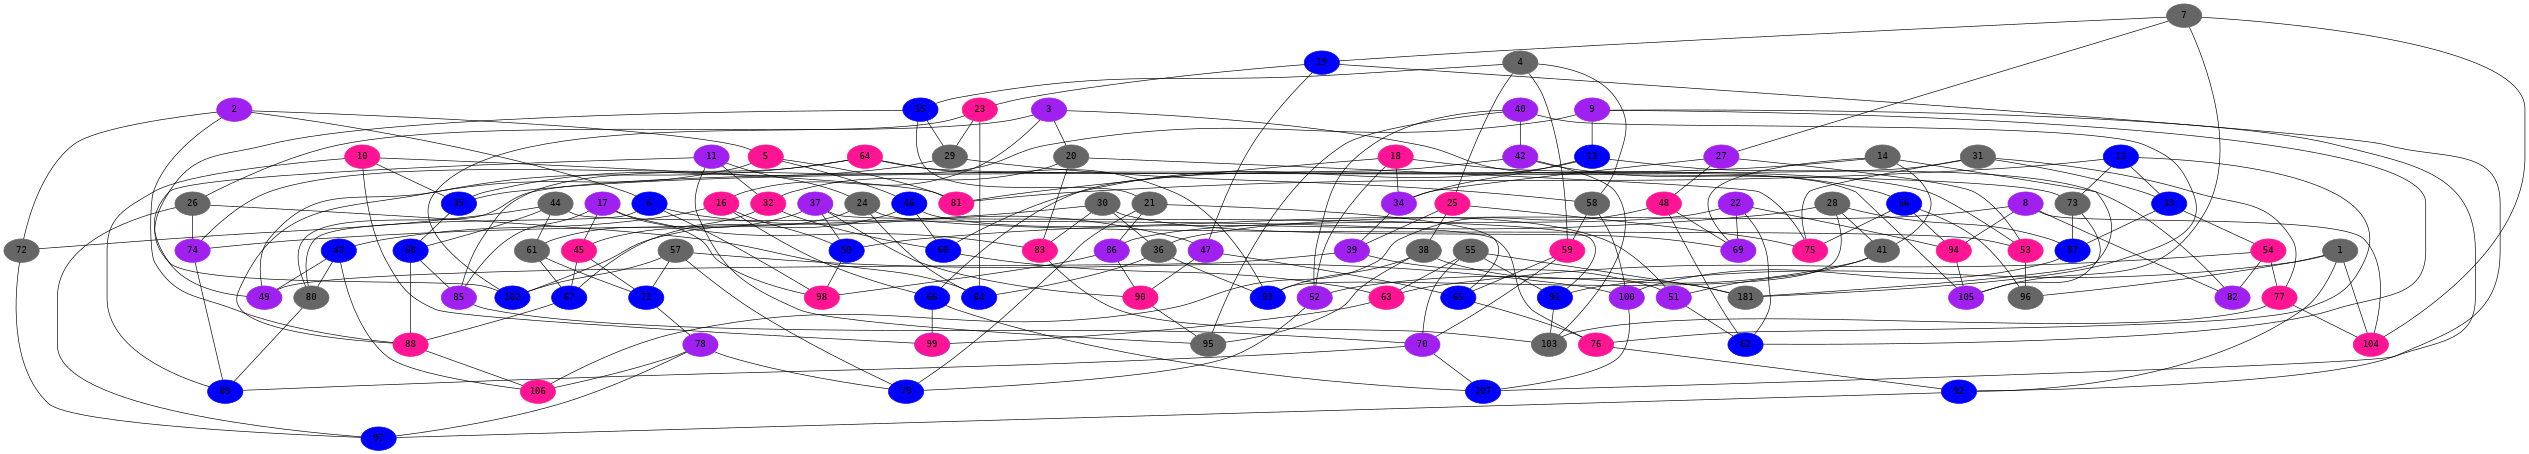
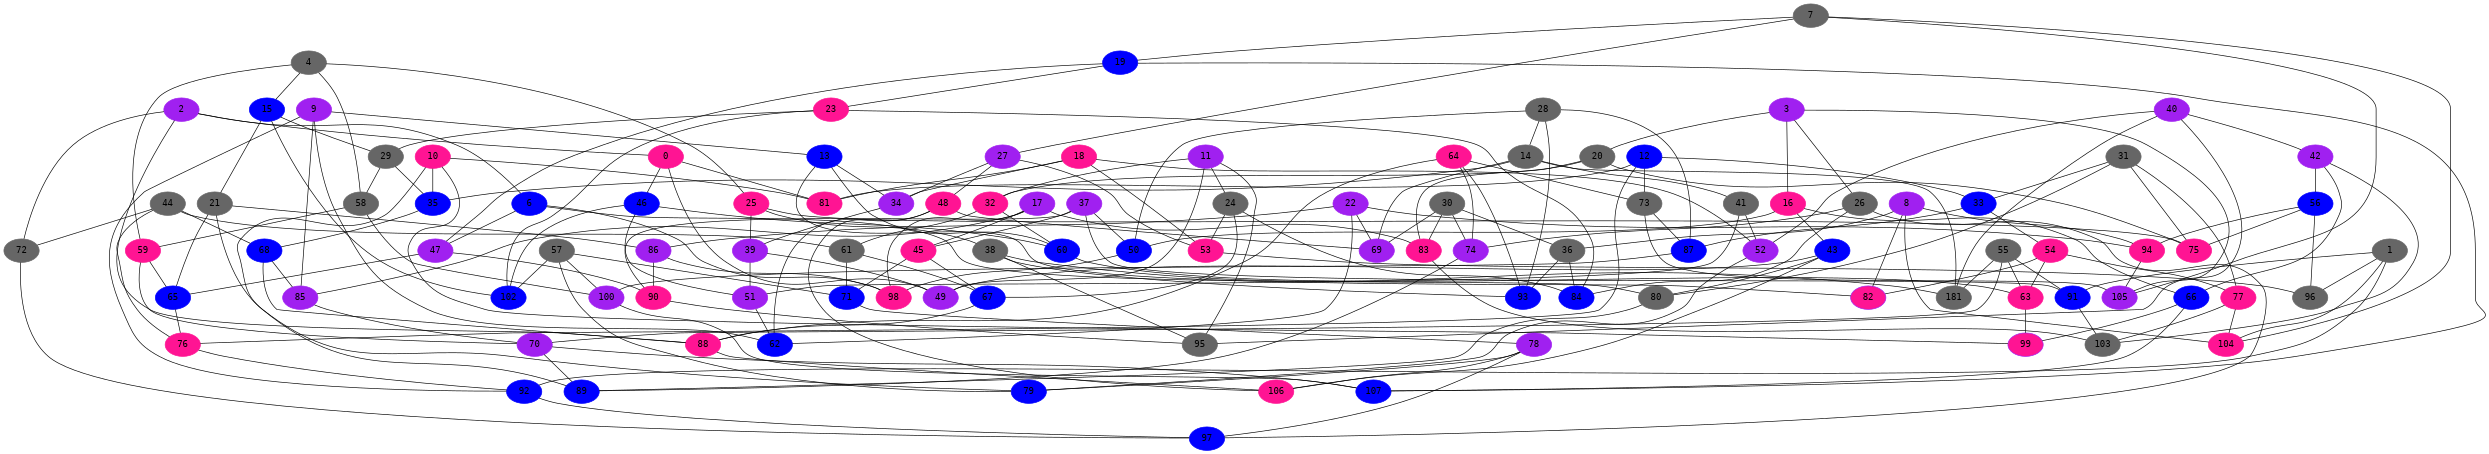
node "5": label "5" -> "0"
edge "28" -- "41": now "28" -- "14"
node "82": fillcolor purple -> deeppink
